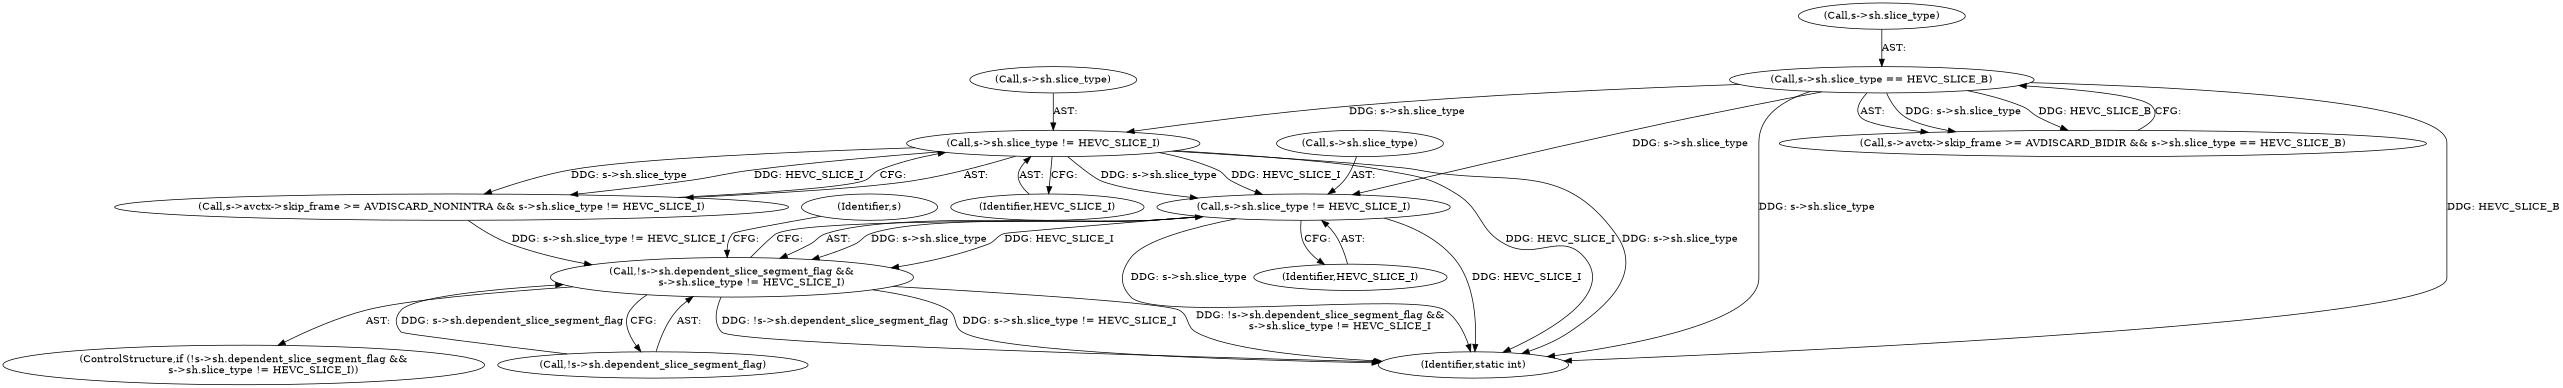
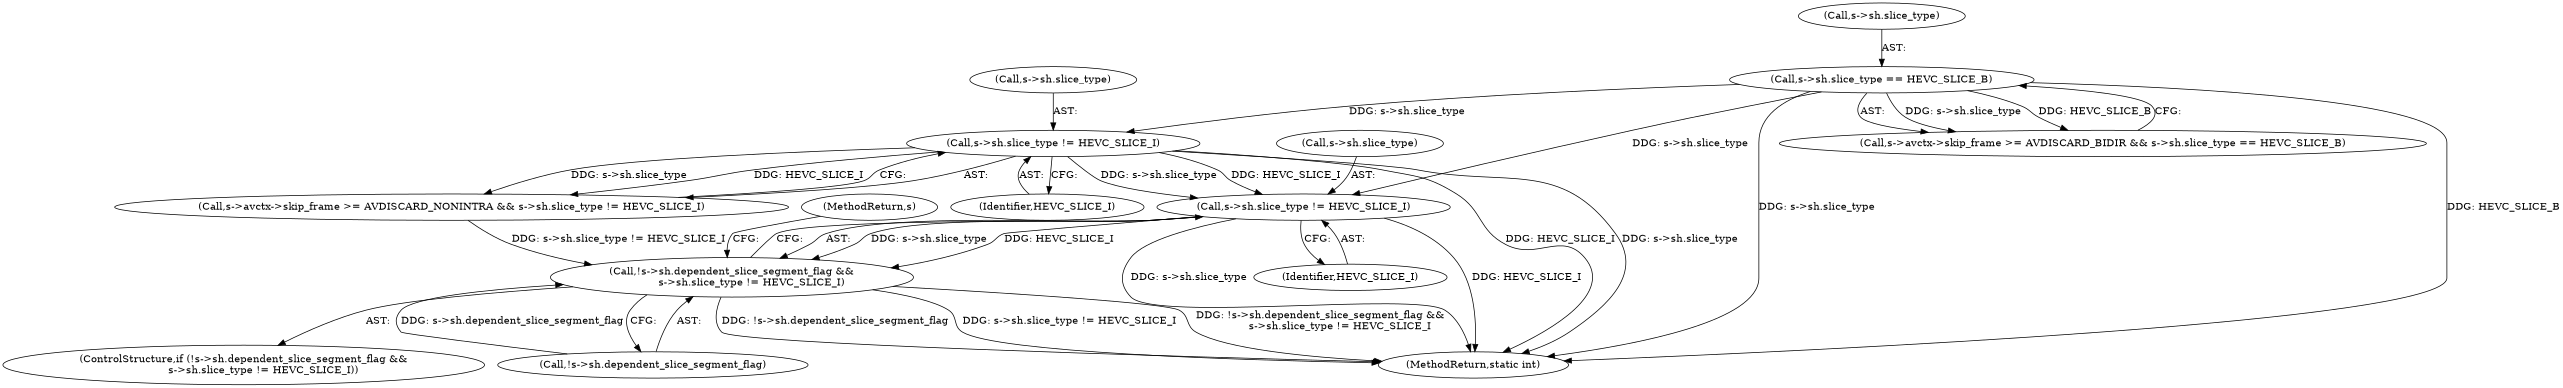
node "(Identifier,s)": label "(Identifier,s)" -> "(MethodReturn,s)"
node "(Identifier,static int)": label "(Identifier,static int)" -> "(MethodReturn,static int)"
